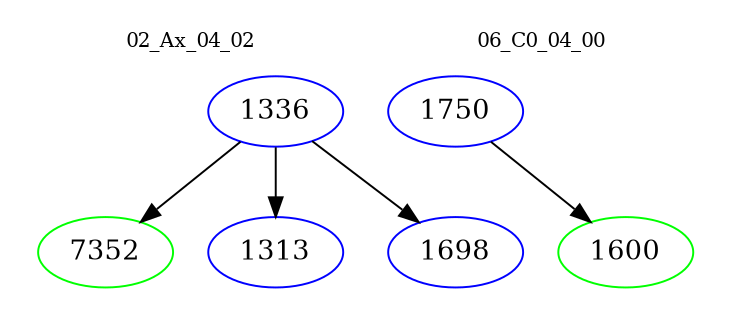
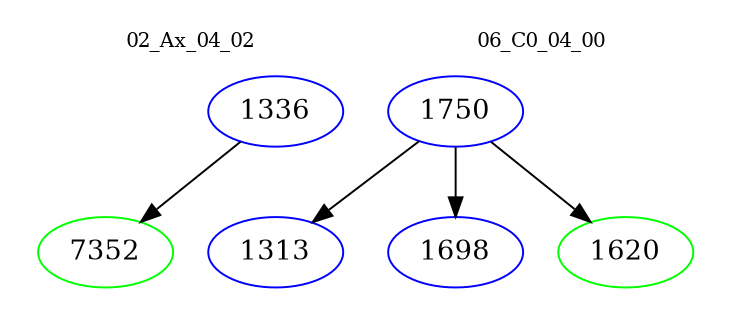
edge "1336" -> "1698": now "1750" -> "1698"
edge "1336" -> "1313": now "1750" -> "1313"
node "1600": label "1600" -> "1620"
